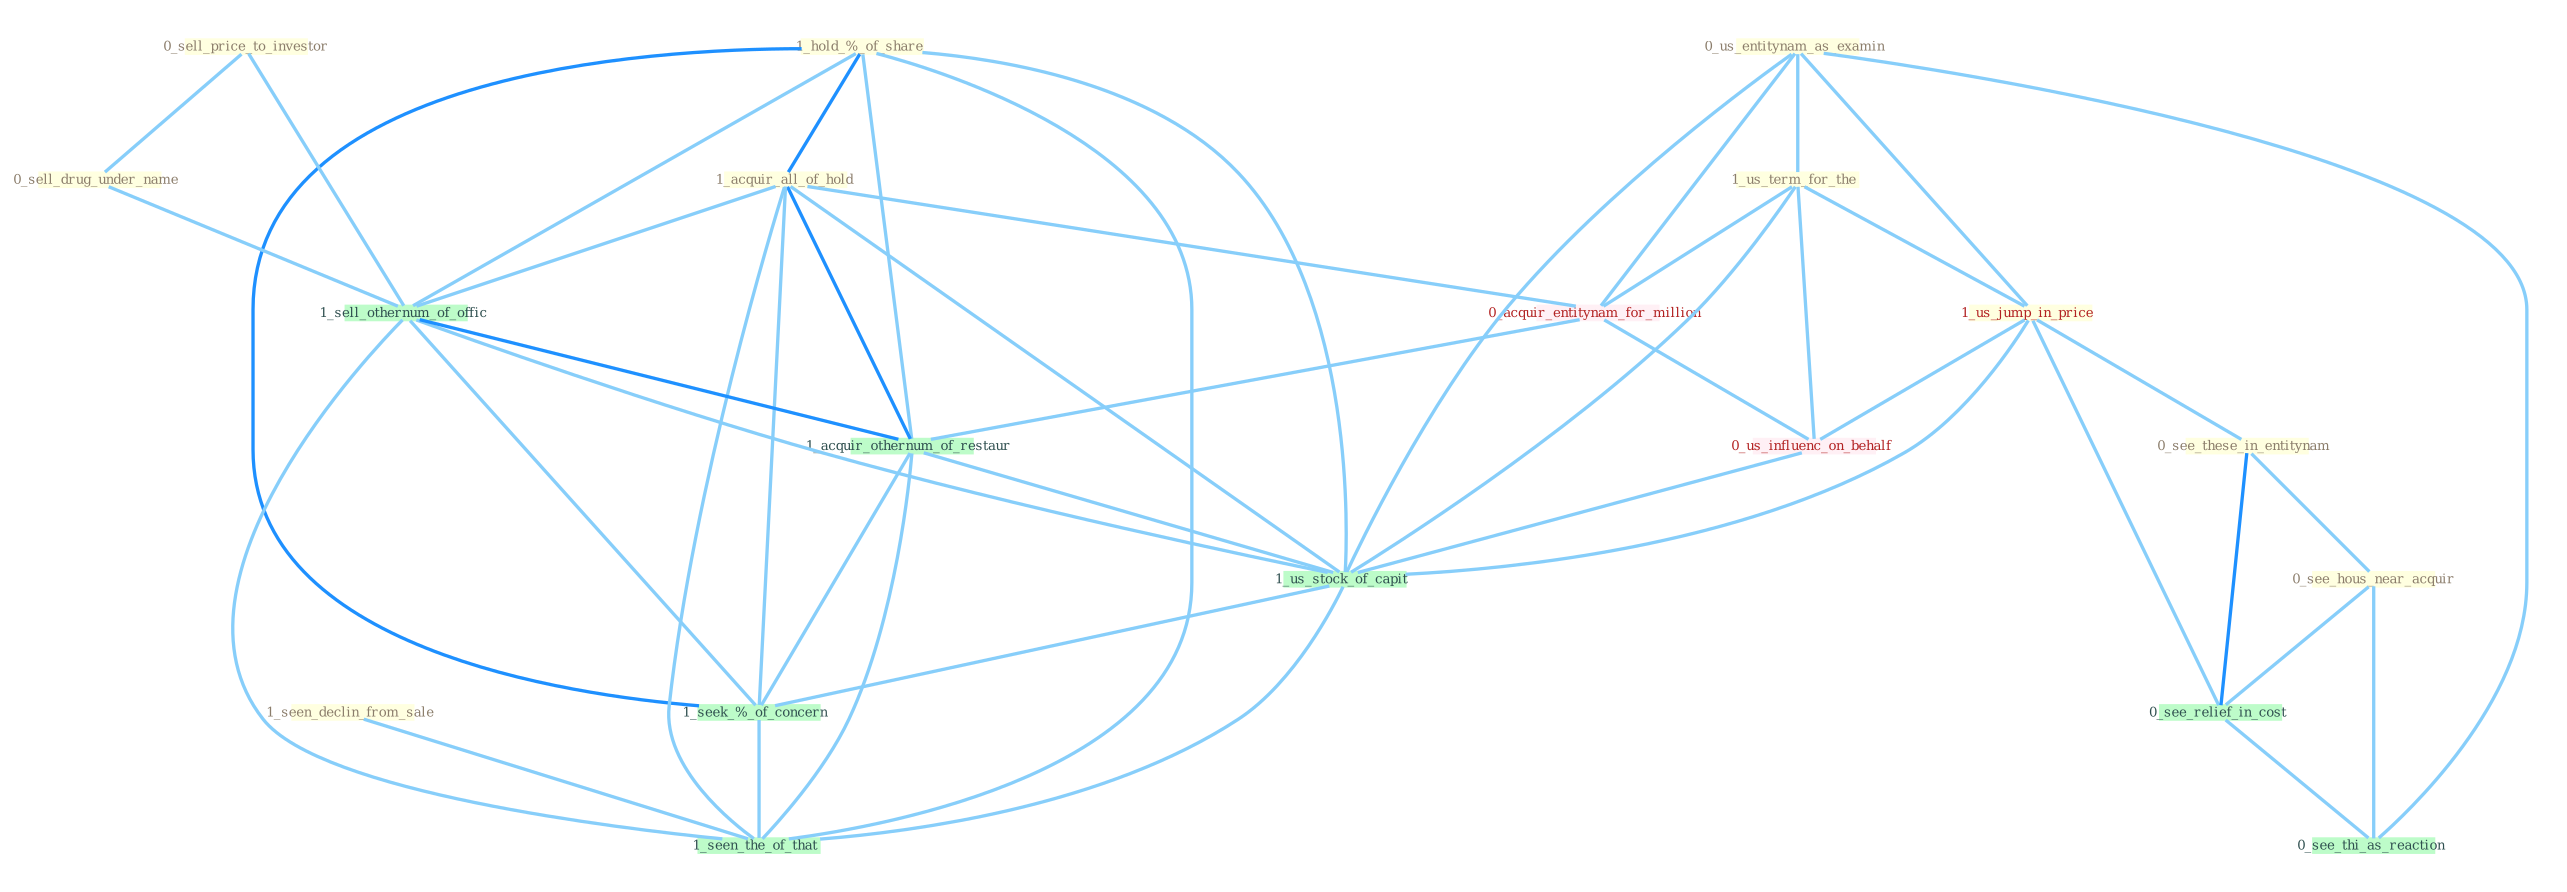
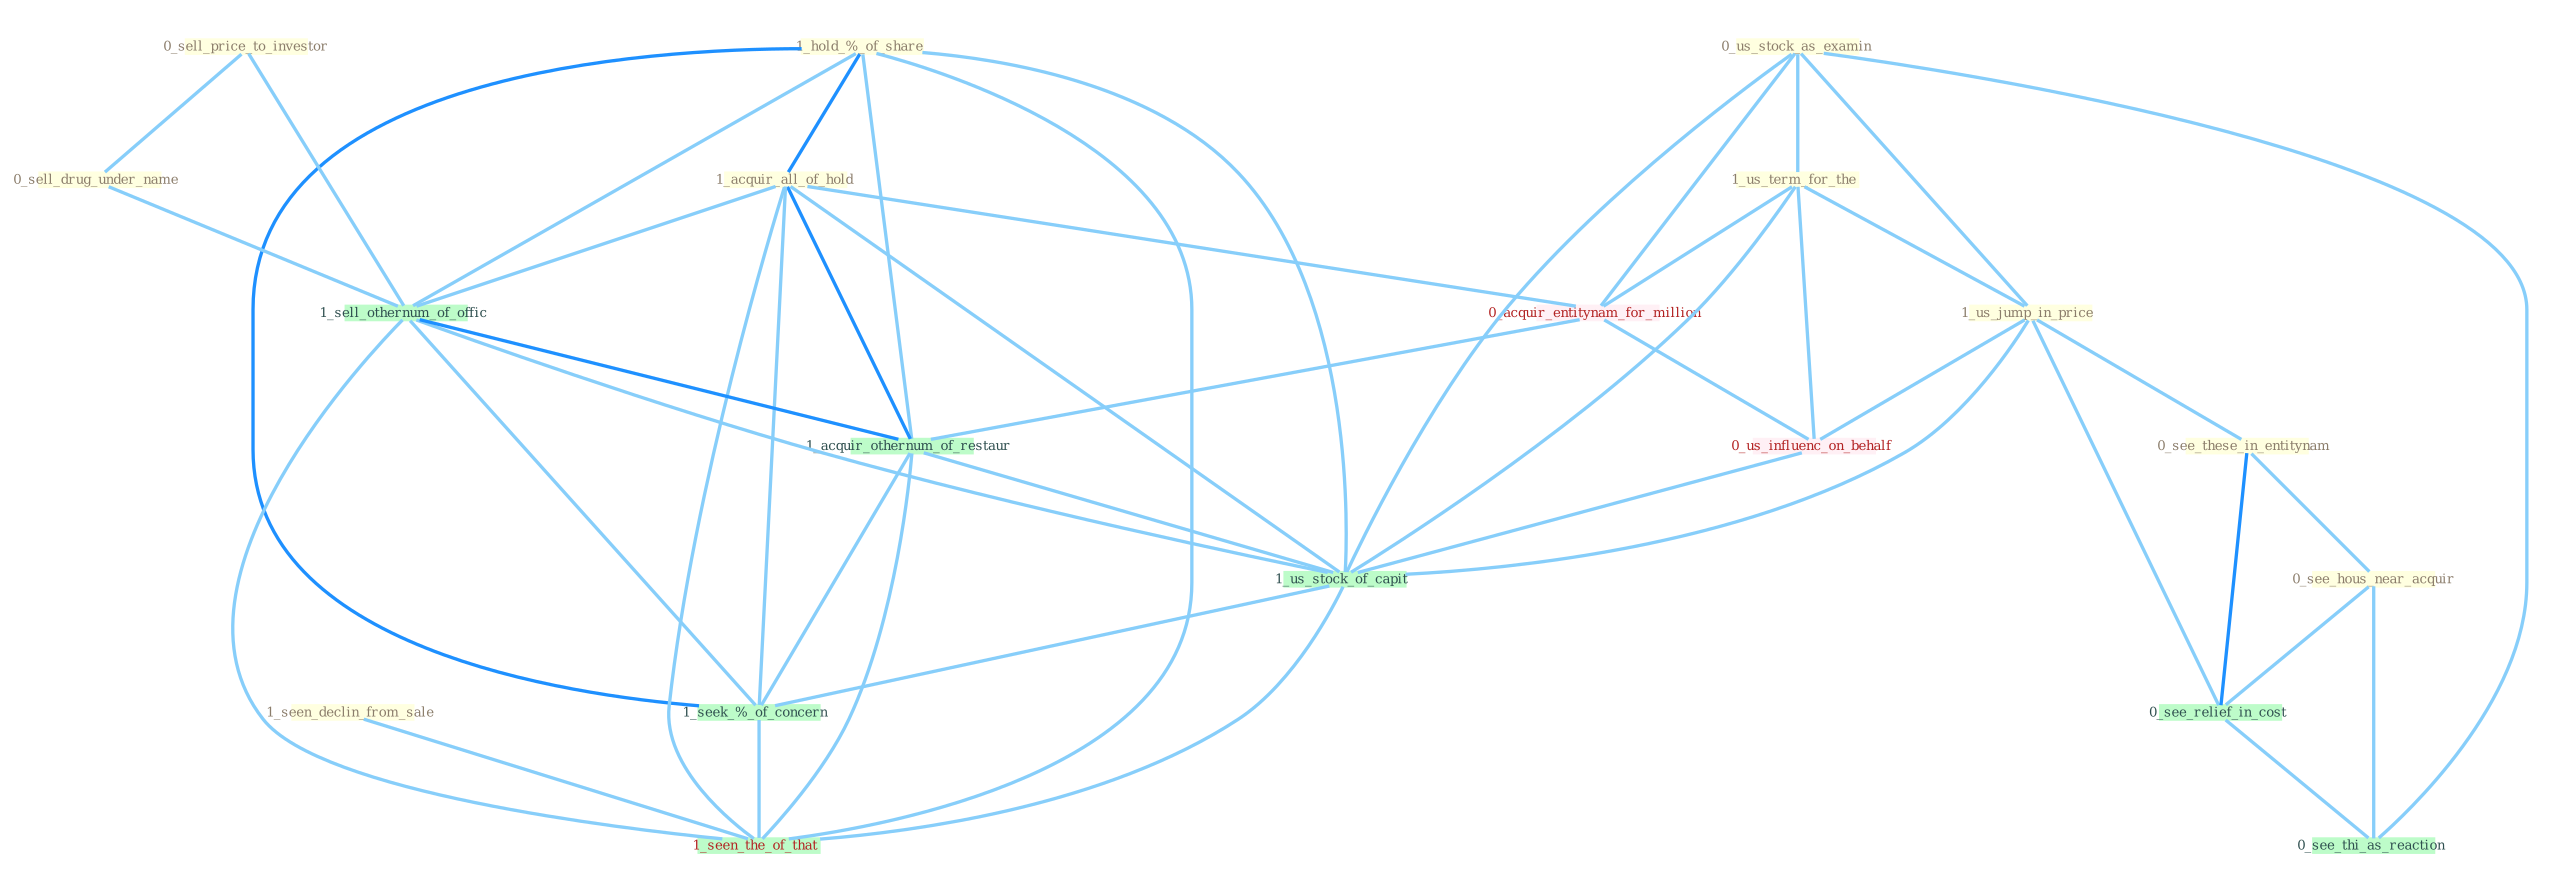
node "0_us_entitynam_as_examin": label "0_us_entitynam_as_examin" -> "0_us_stock_as_examin"
node "1_us_jump_in_price": fontcolor #b22222 -> #8b7d6b
node "1_seen_the_of_that": fontcolor #2f4f4f -> #b22222
